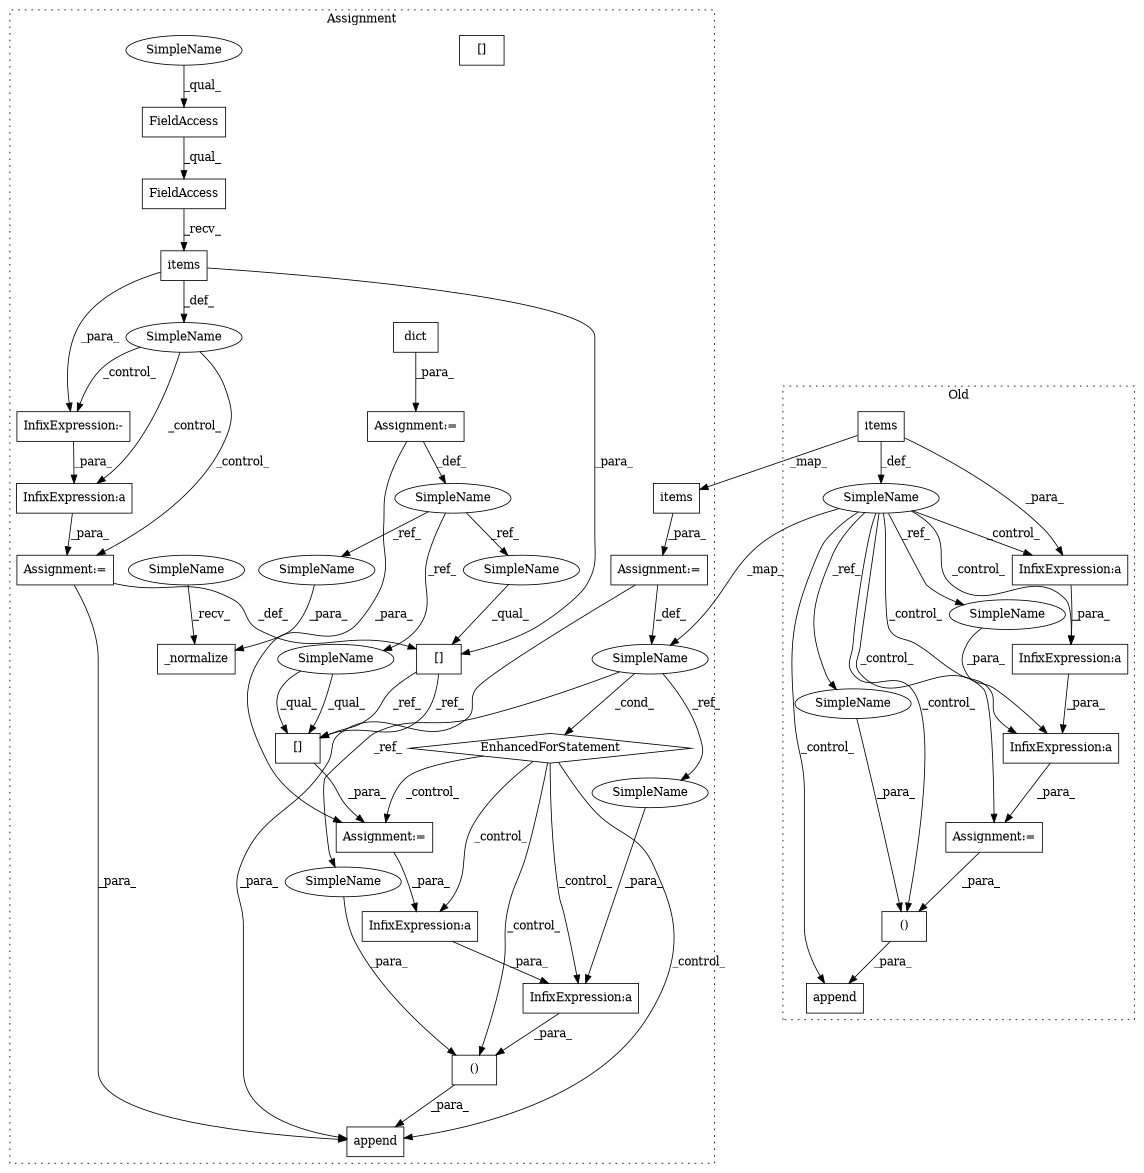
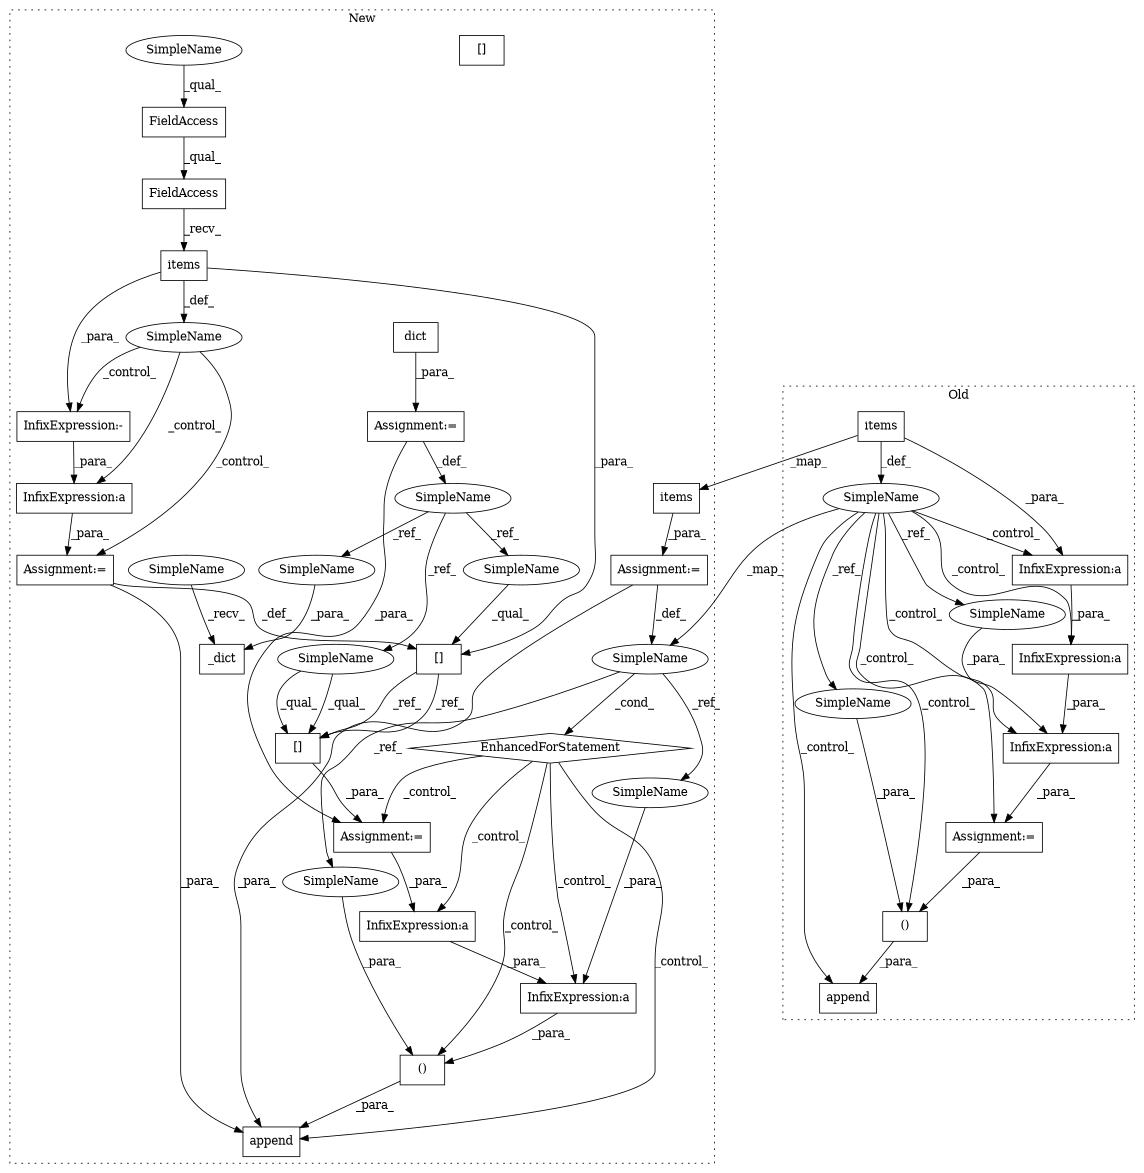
cluster "Assignment": label "Assignment" -> "New"
node "_normalize": label "_normalize" -> "_dict"
